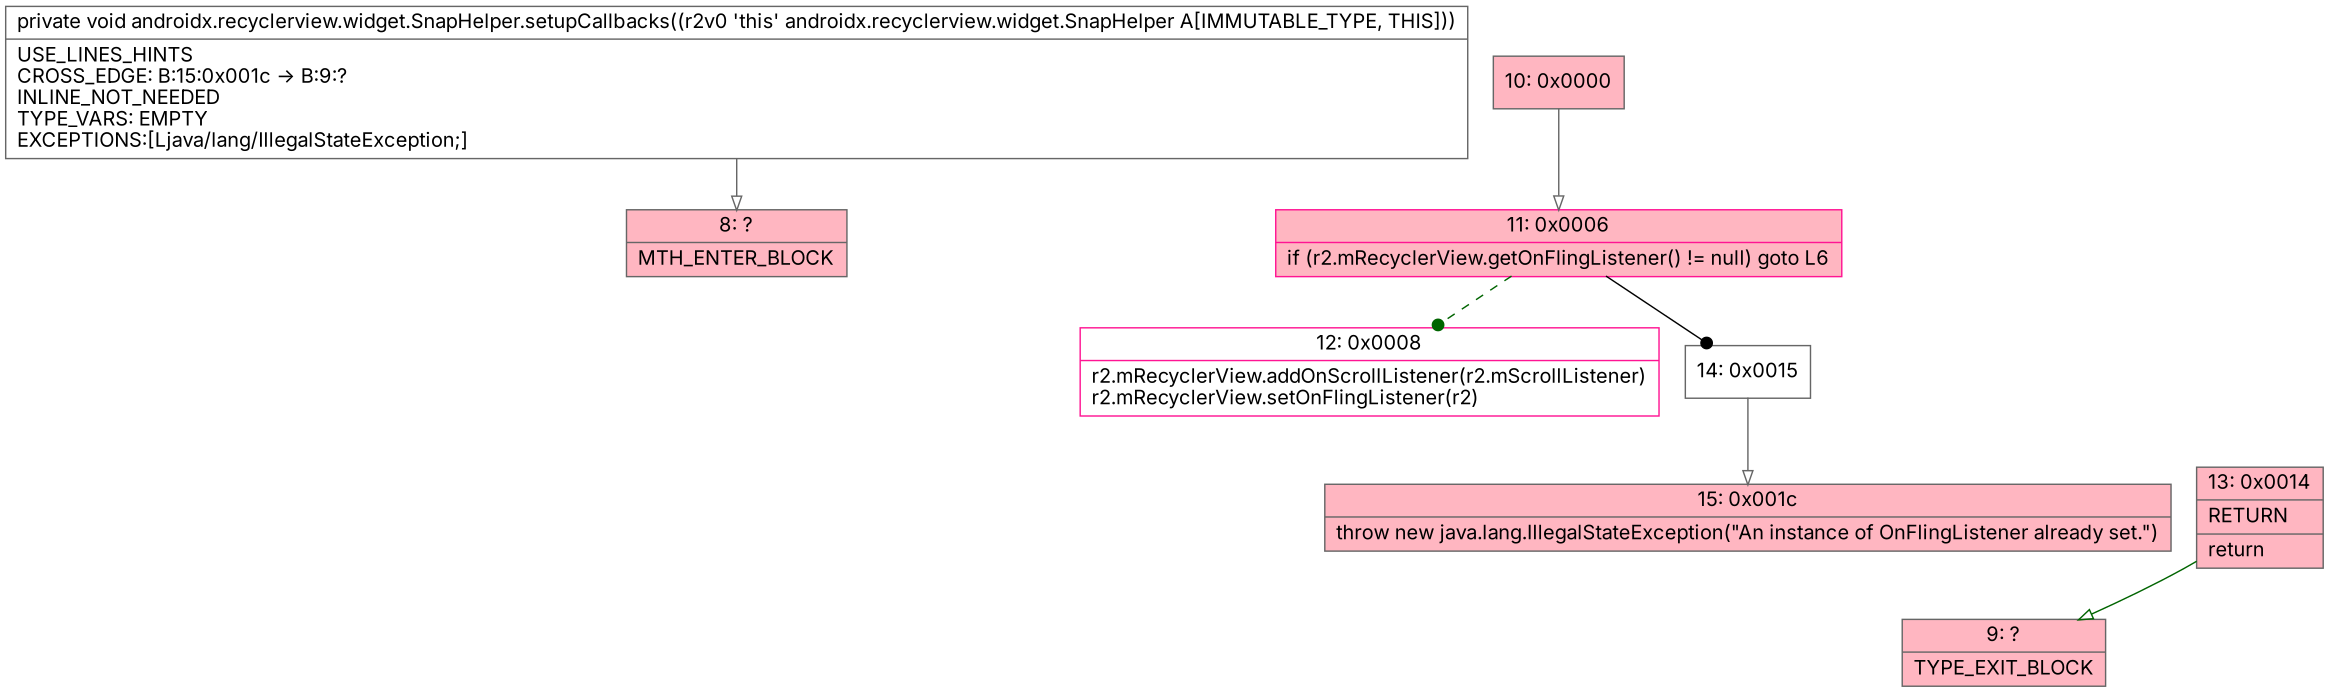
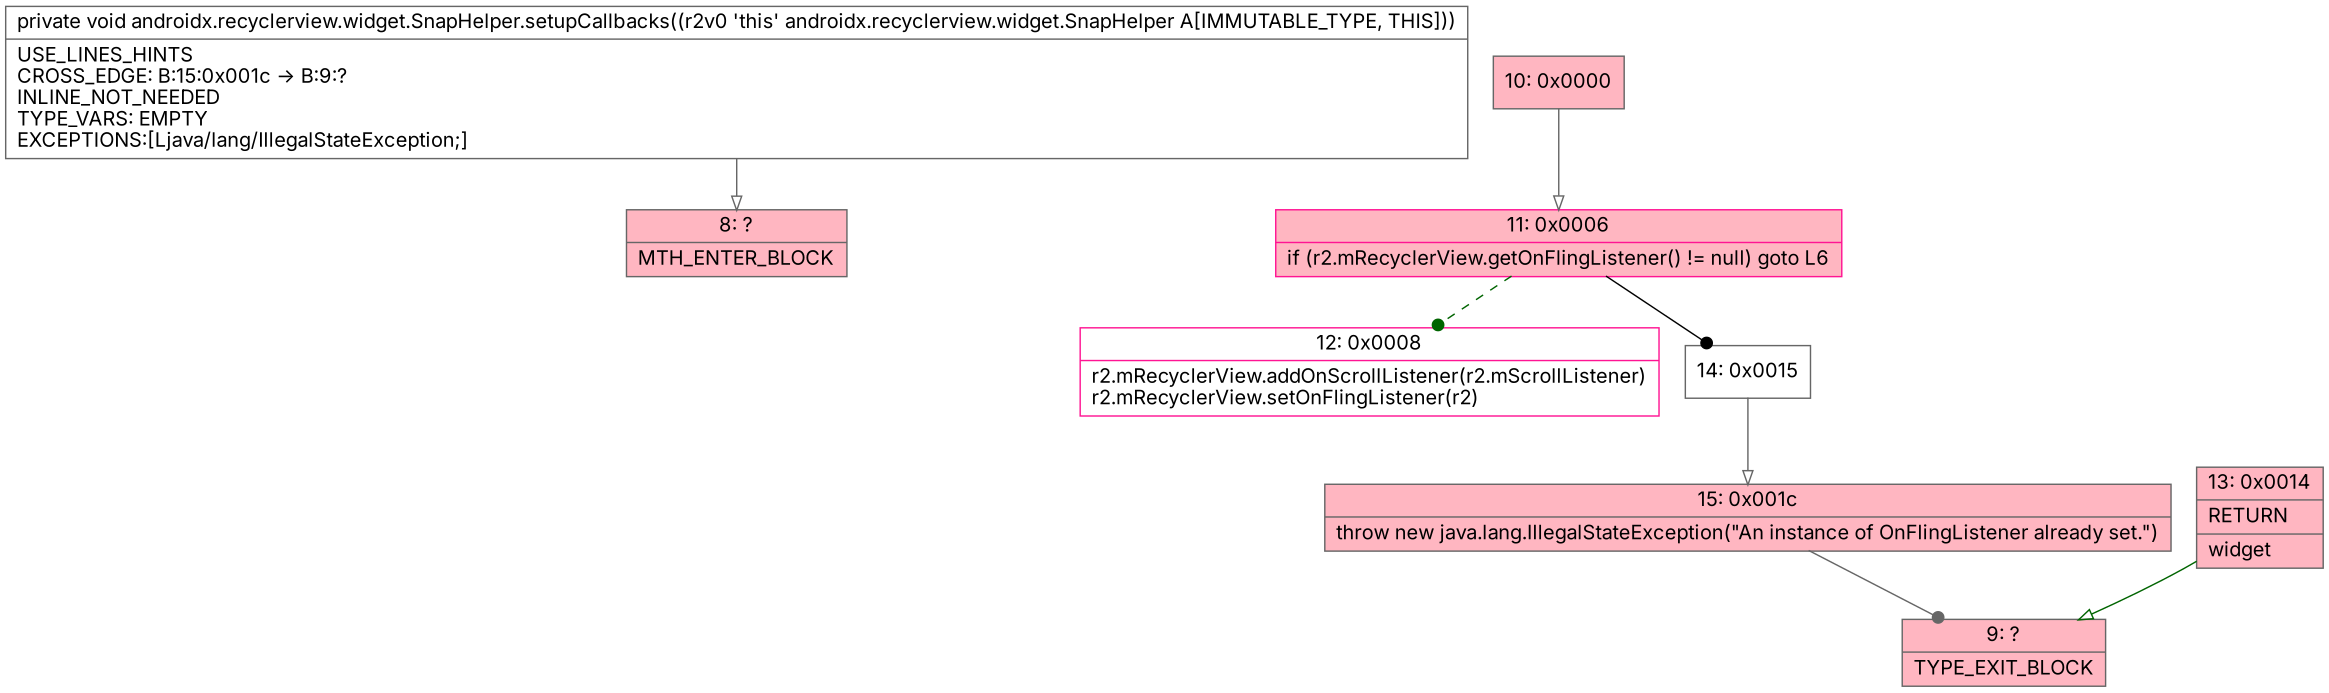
node "13: 0x0014": text "return" -> "widget"
edge "15: 0x001c" -> "9: ?": added
